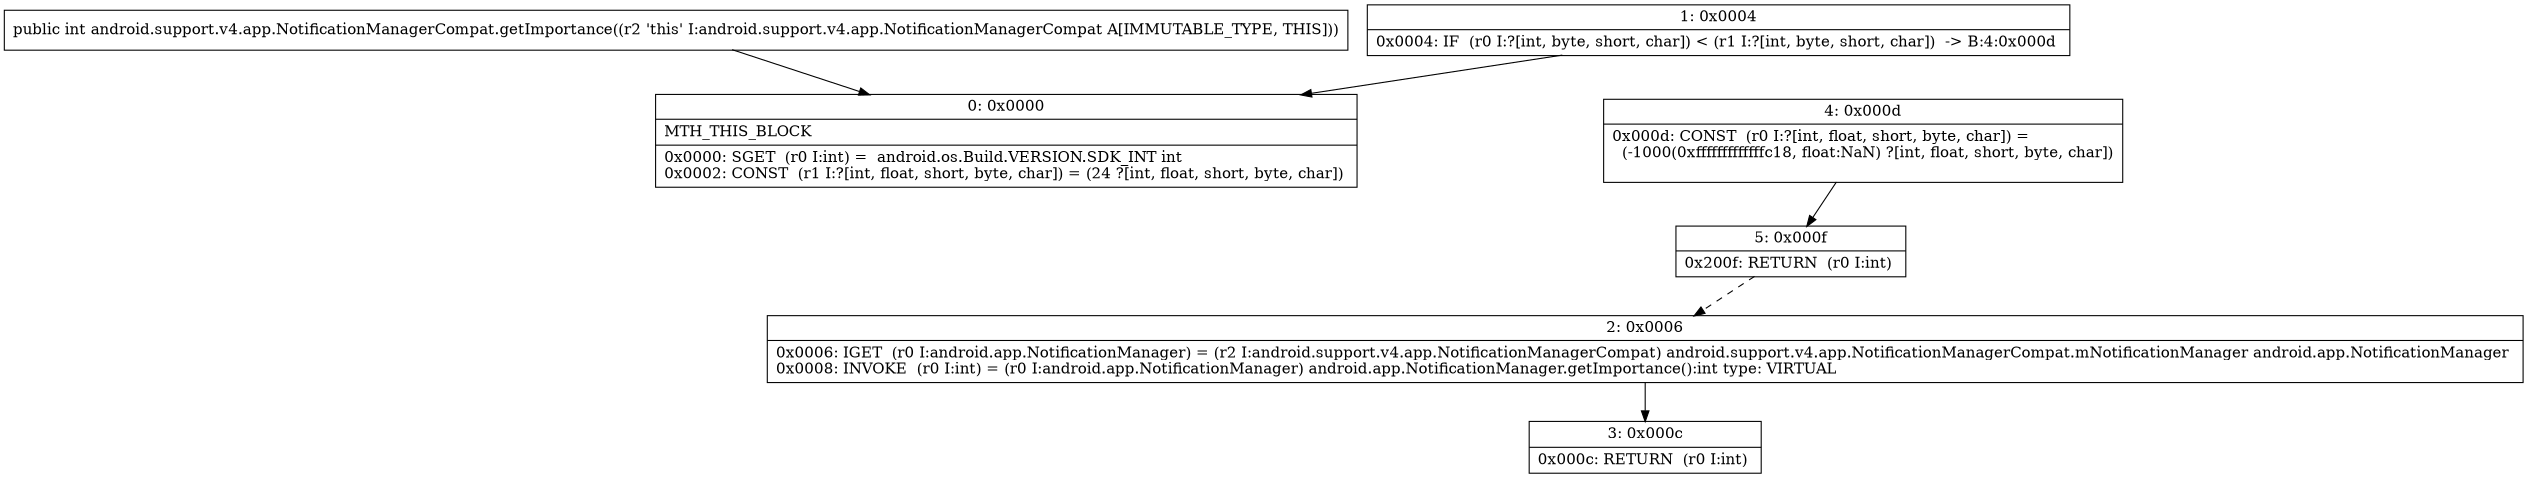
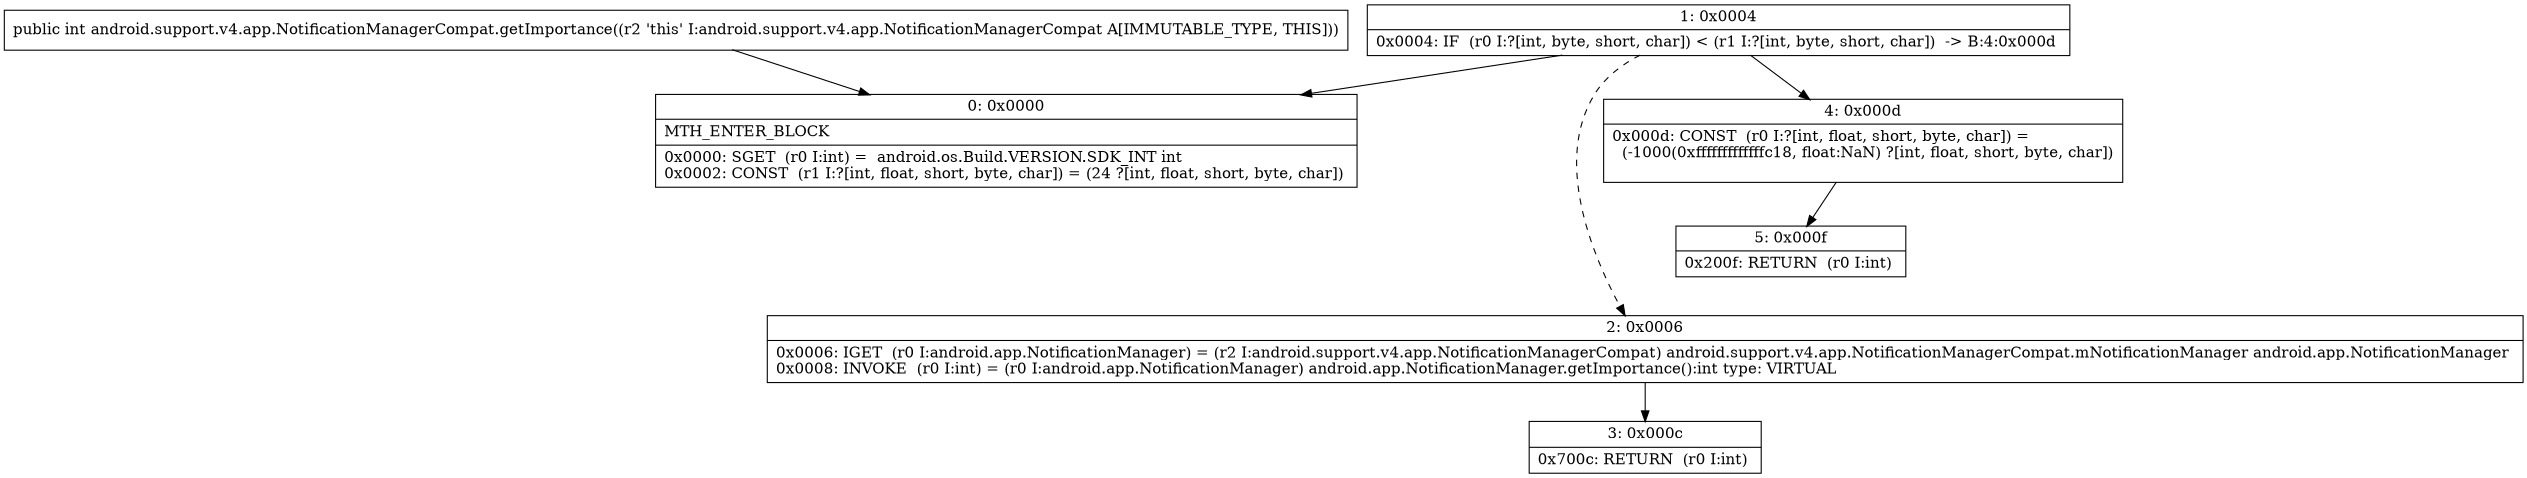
edge "1: 0x0004" -> "4: 0x000d": added
node "0: 0x0000": text "MTH_THIS_BLOCK" -> "MTH_ENTER_BLOCK"
edge "5: 0x000f" -> "2: 0x0006": now "1: 0x0004" -> "2: 0x0006"
node "3: 0x000c": text "0x000c: RETURN  (r0 I:int)" -> "0x700c: RETURN  (r0 I:int)"
